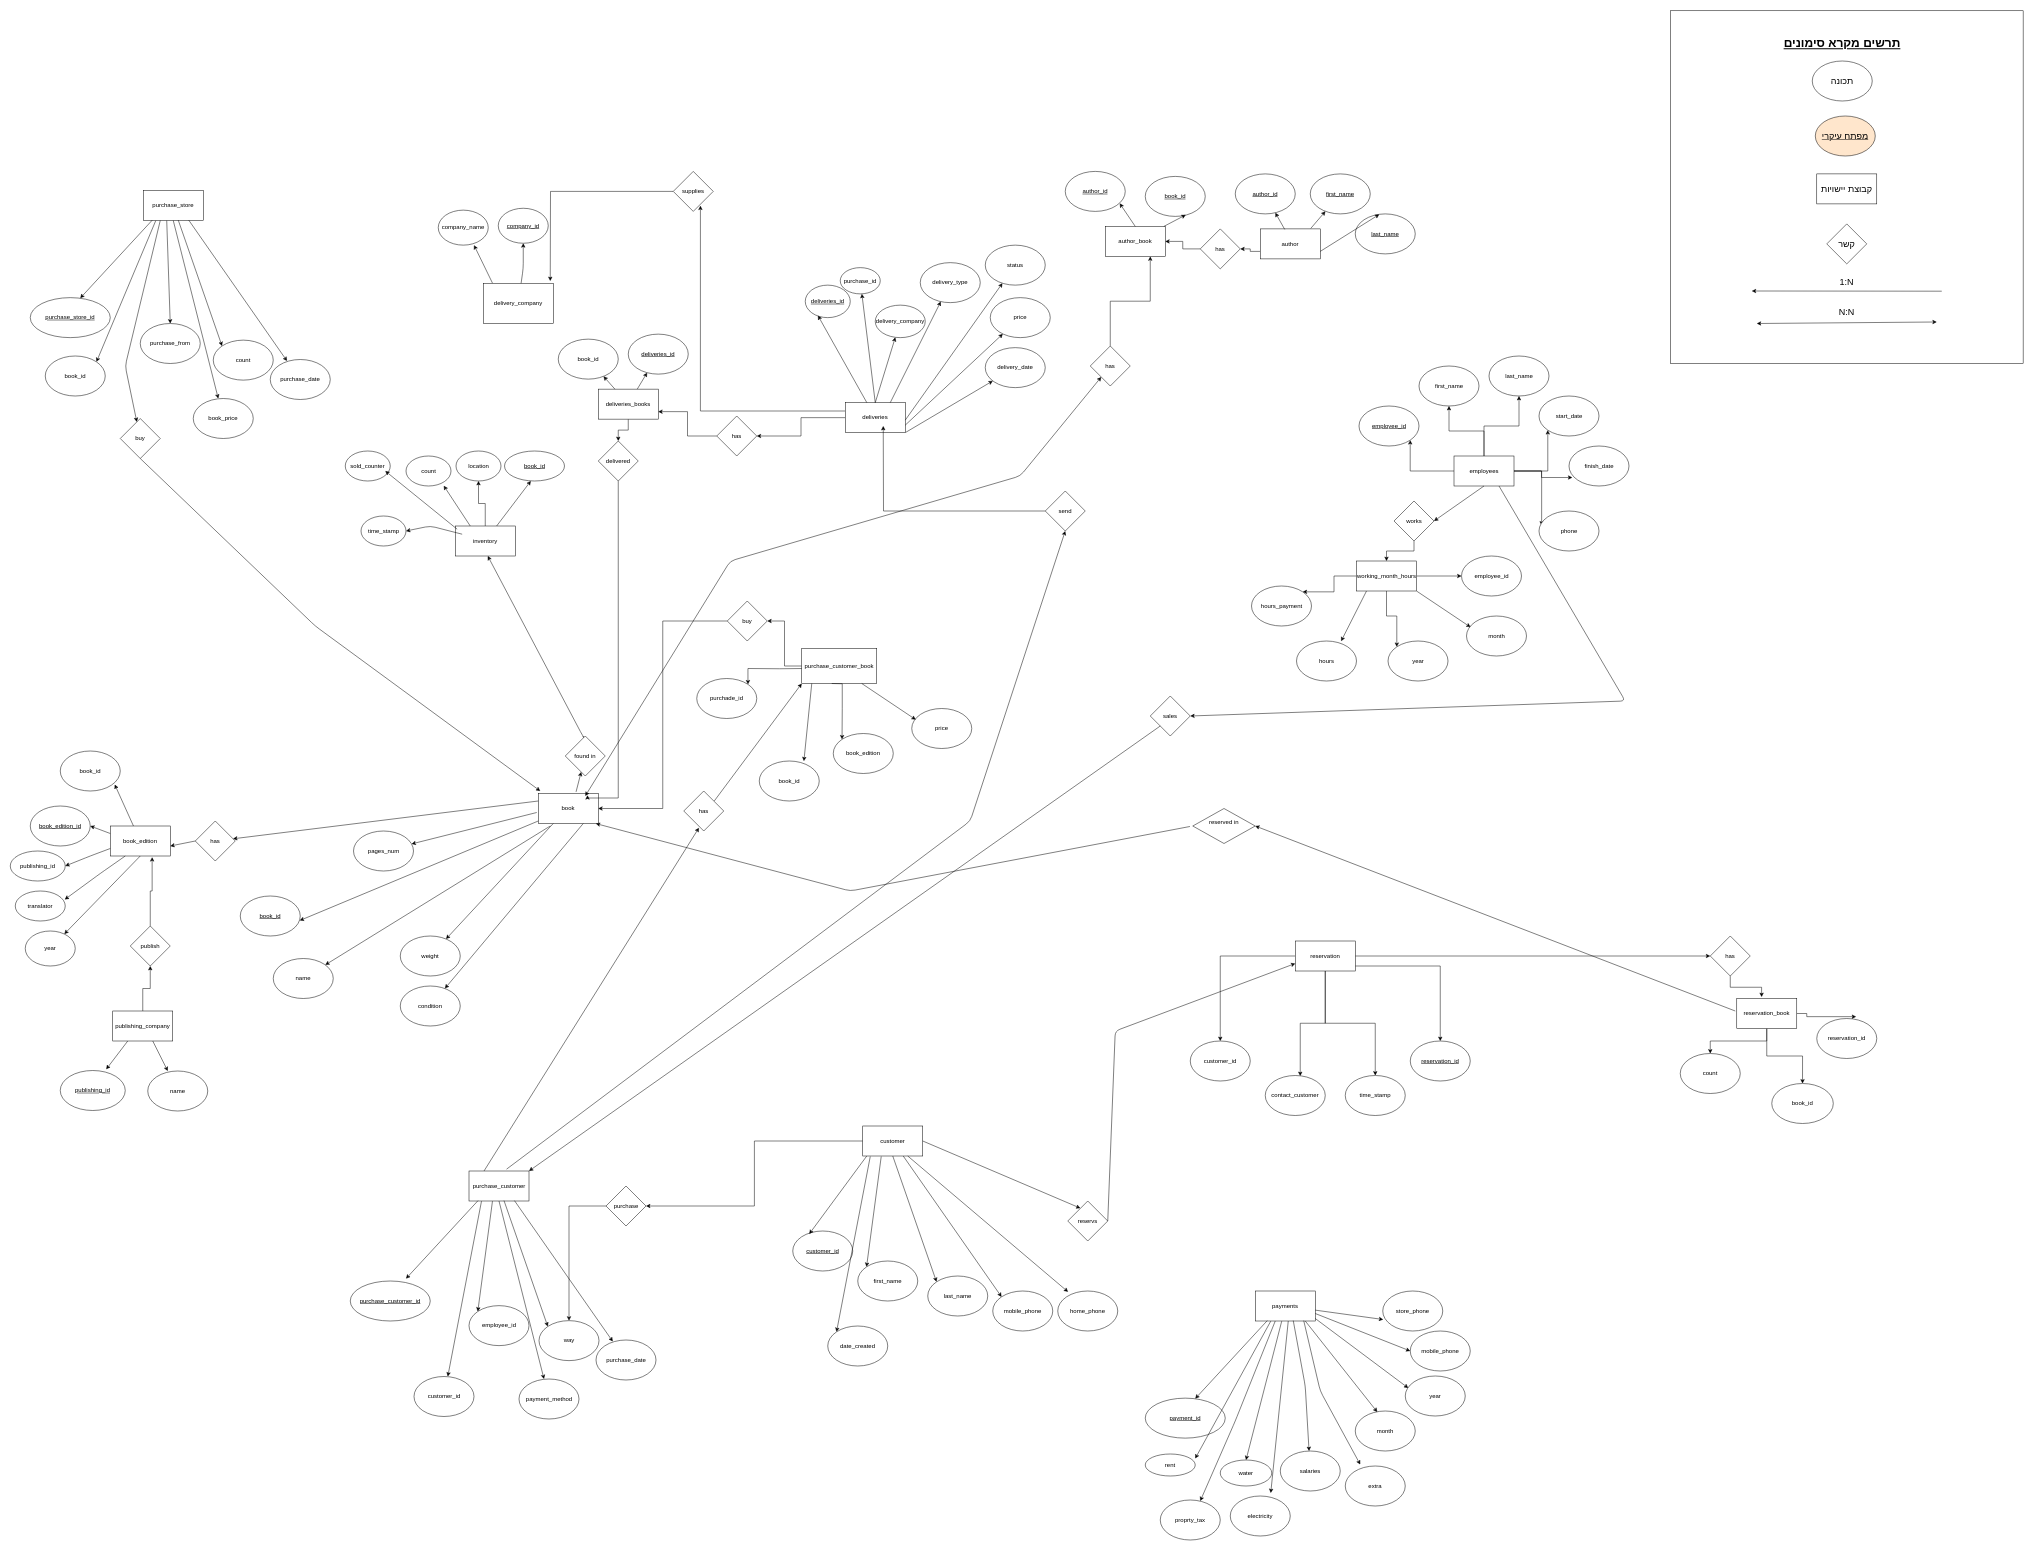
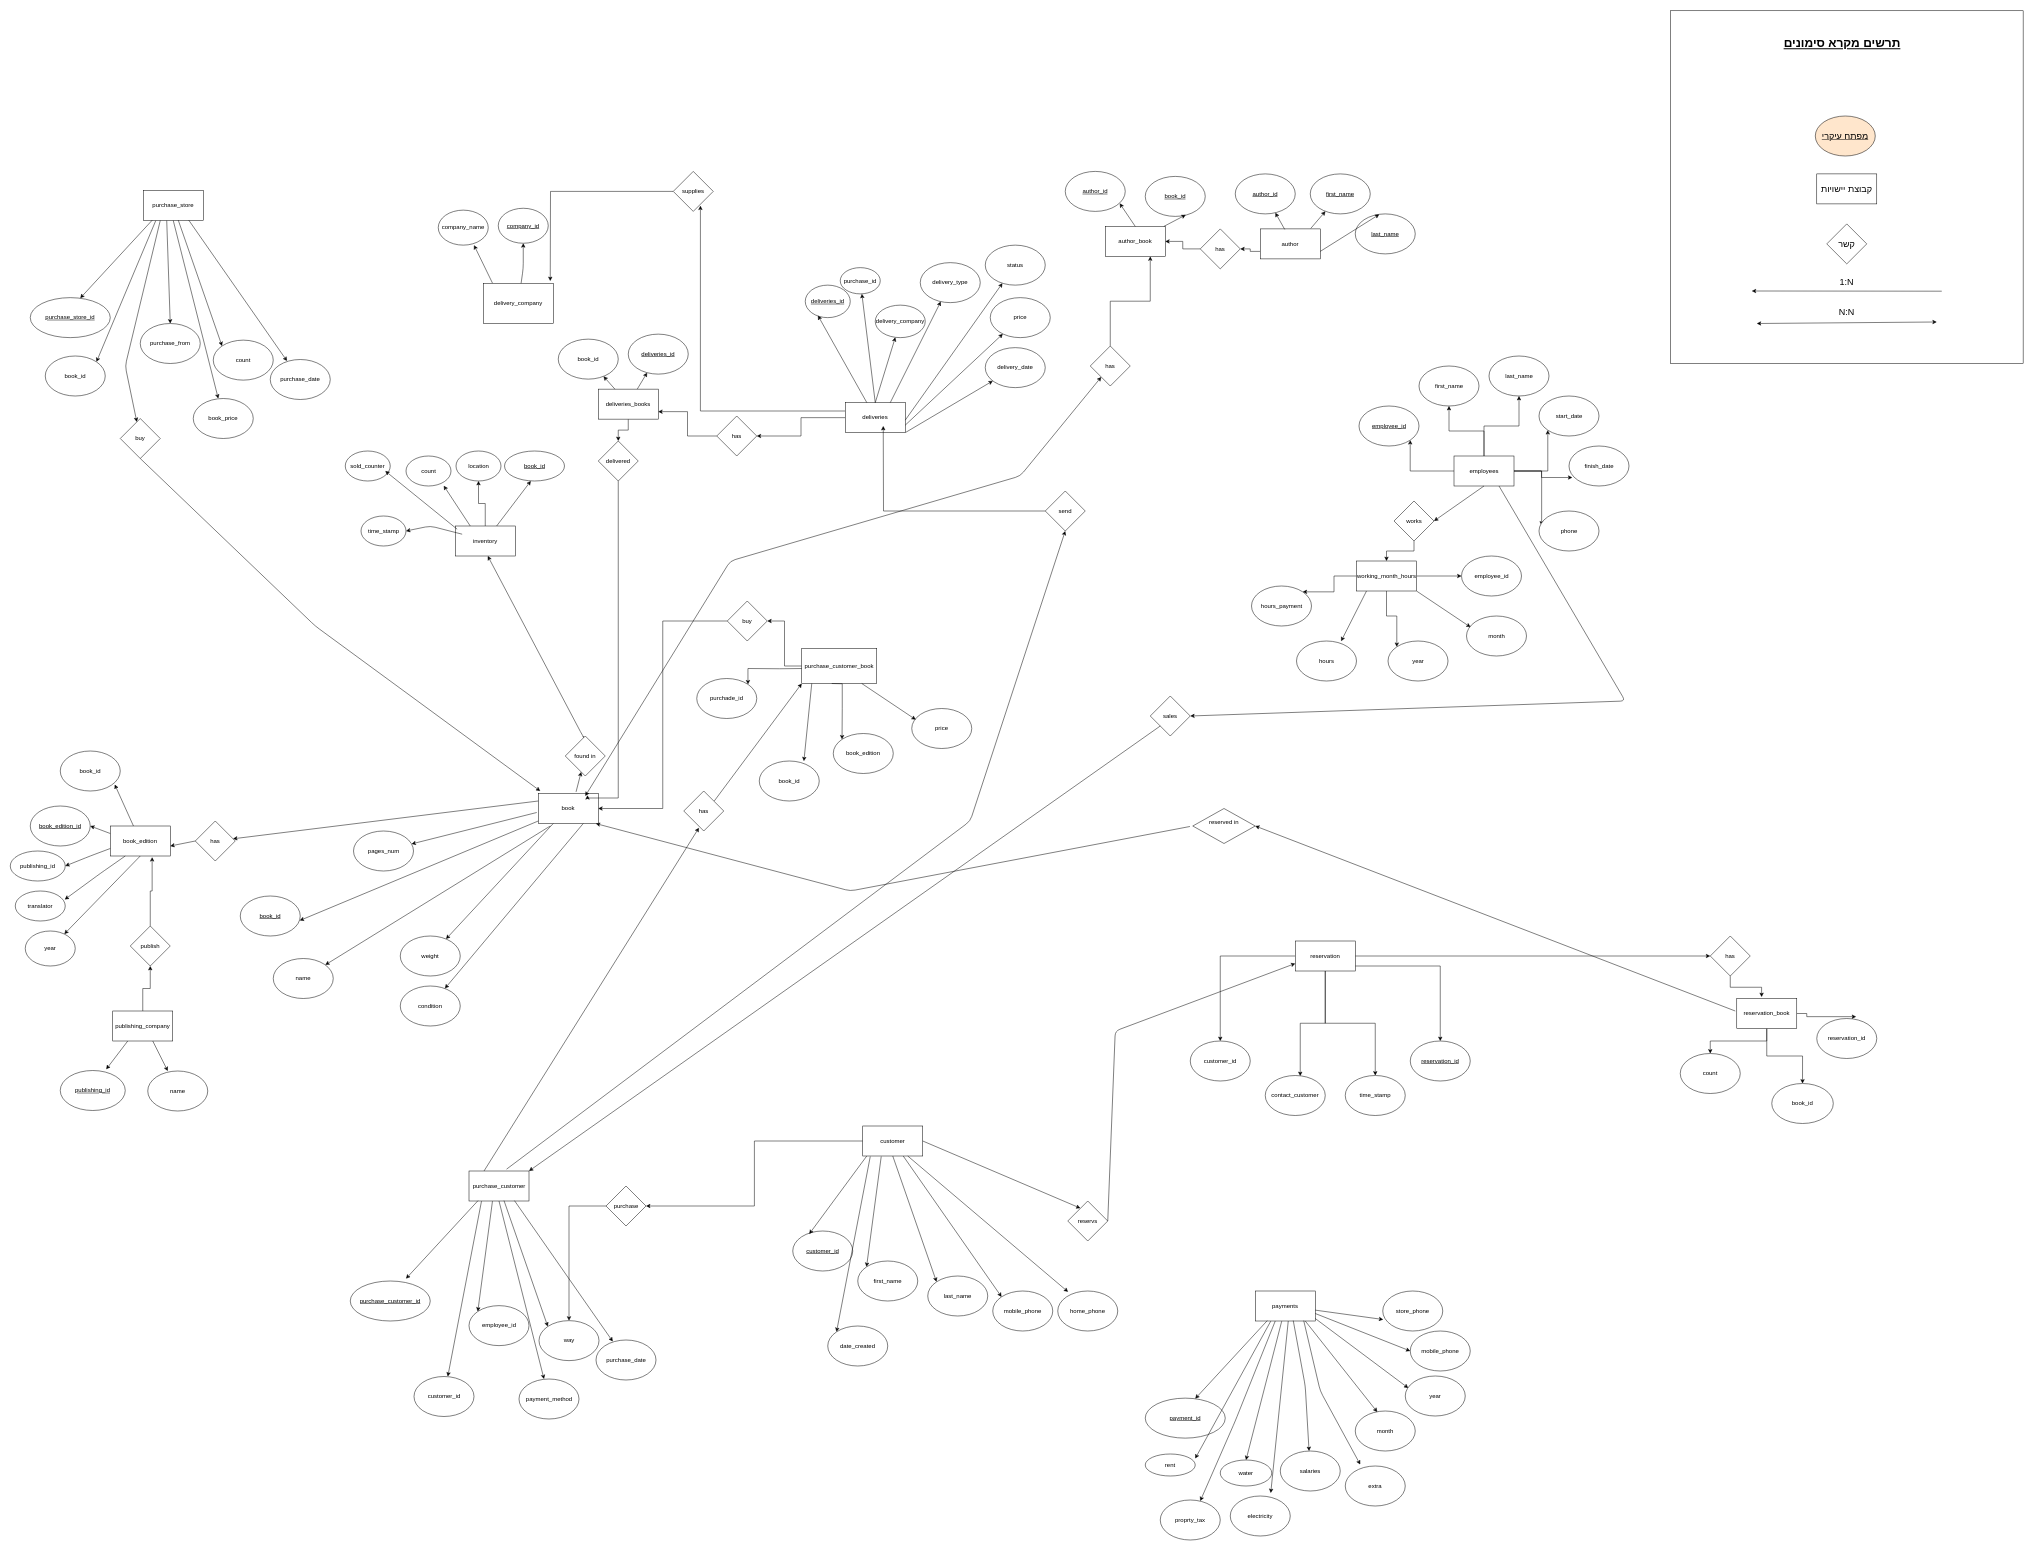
node "תכונה": removed
